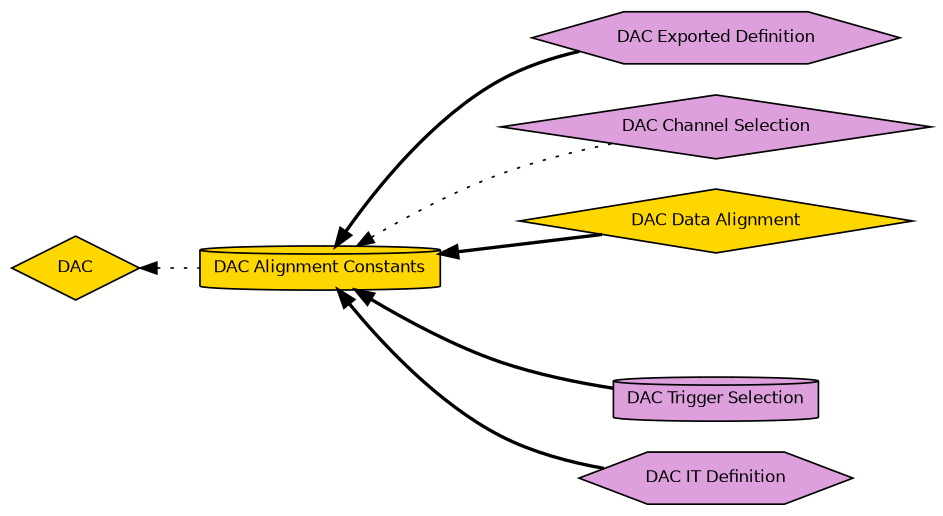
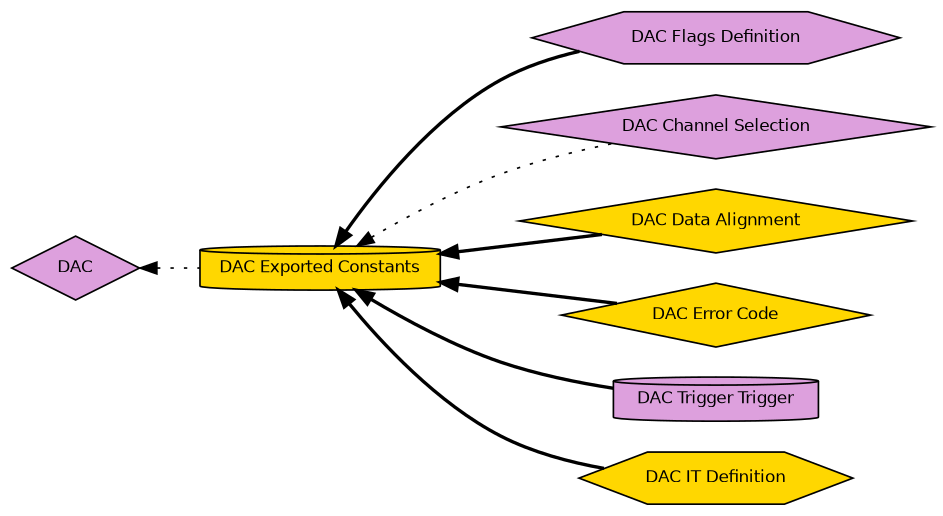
node "DAC Exported Definition": label "DAC Exported Definition" -> "DAC Flags Definition"
node "DAC": fillcolor gold -> plum
node "DAC Alignment Constants": label "DAC Alignment Constants" -> "DAC Exported Constants"
node "DAC Error Code": added
node "DAC Trigger Selection": label "DAC Trigger Selection" -> "DAC Trigger Trigger"
node "DAC IT Definition": fillcolor plum -> gold
